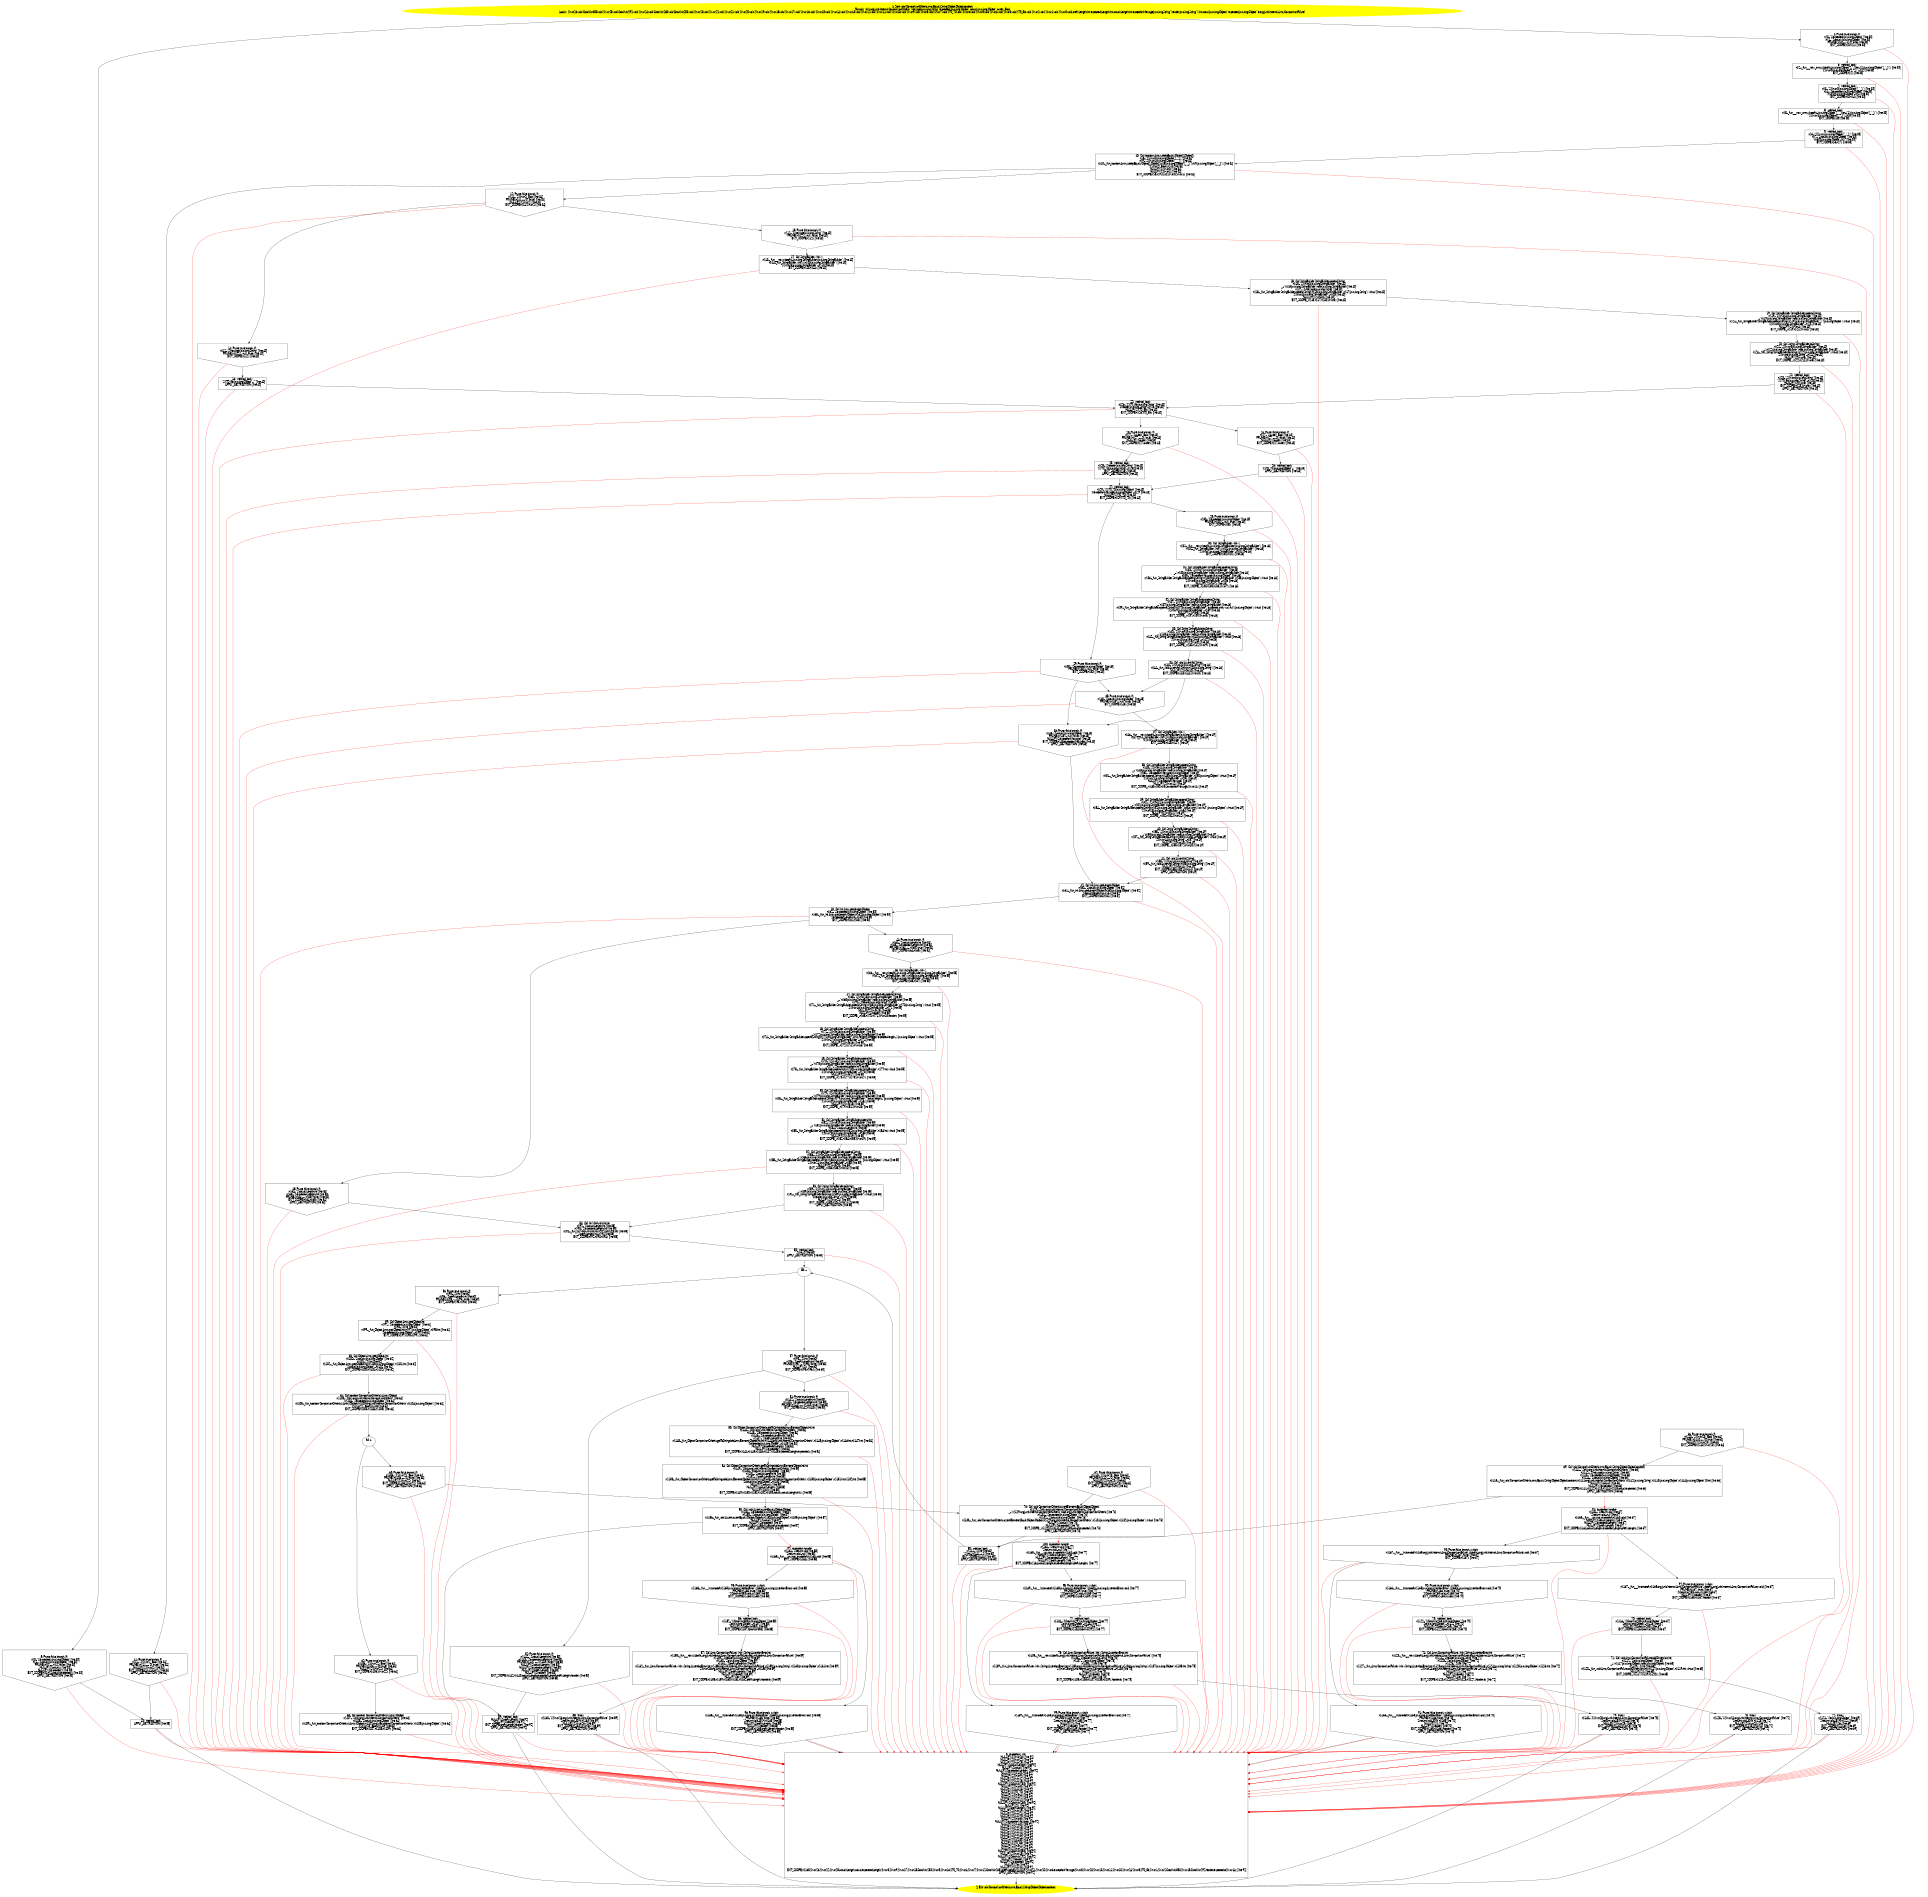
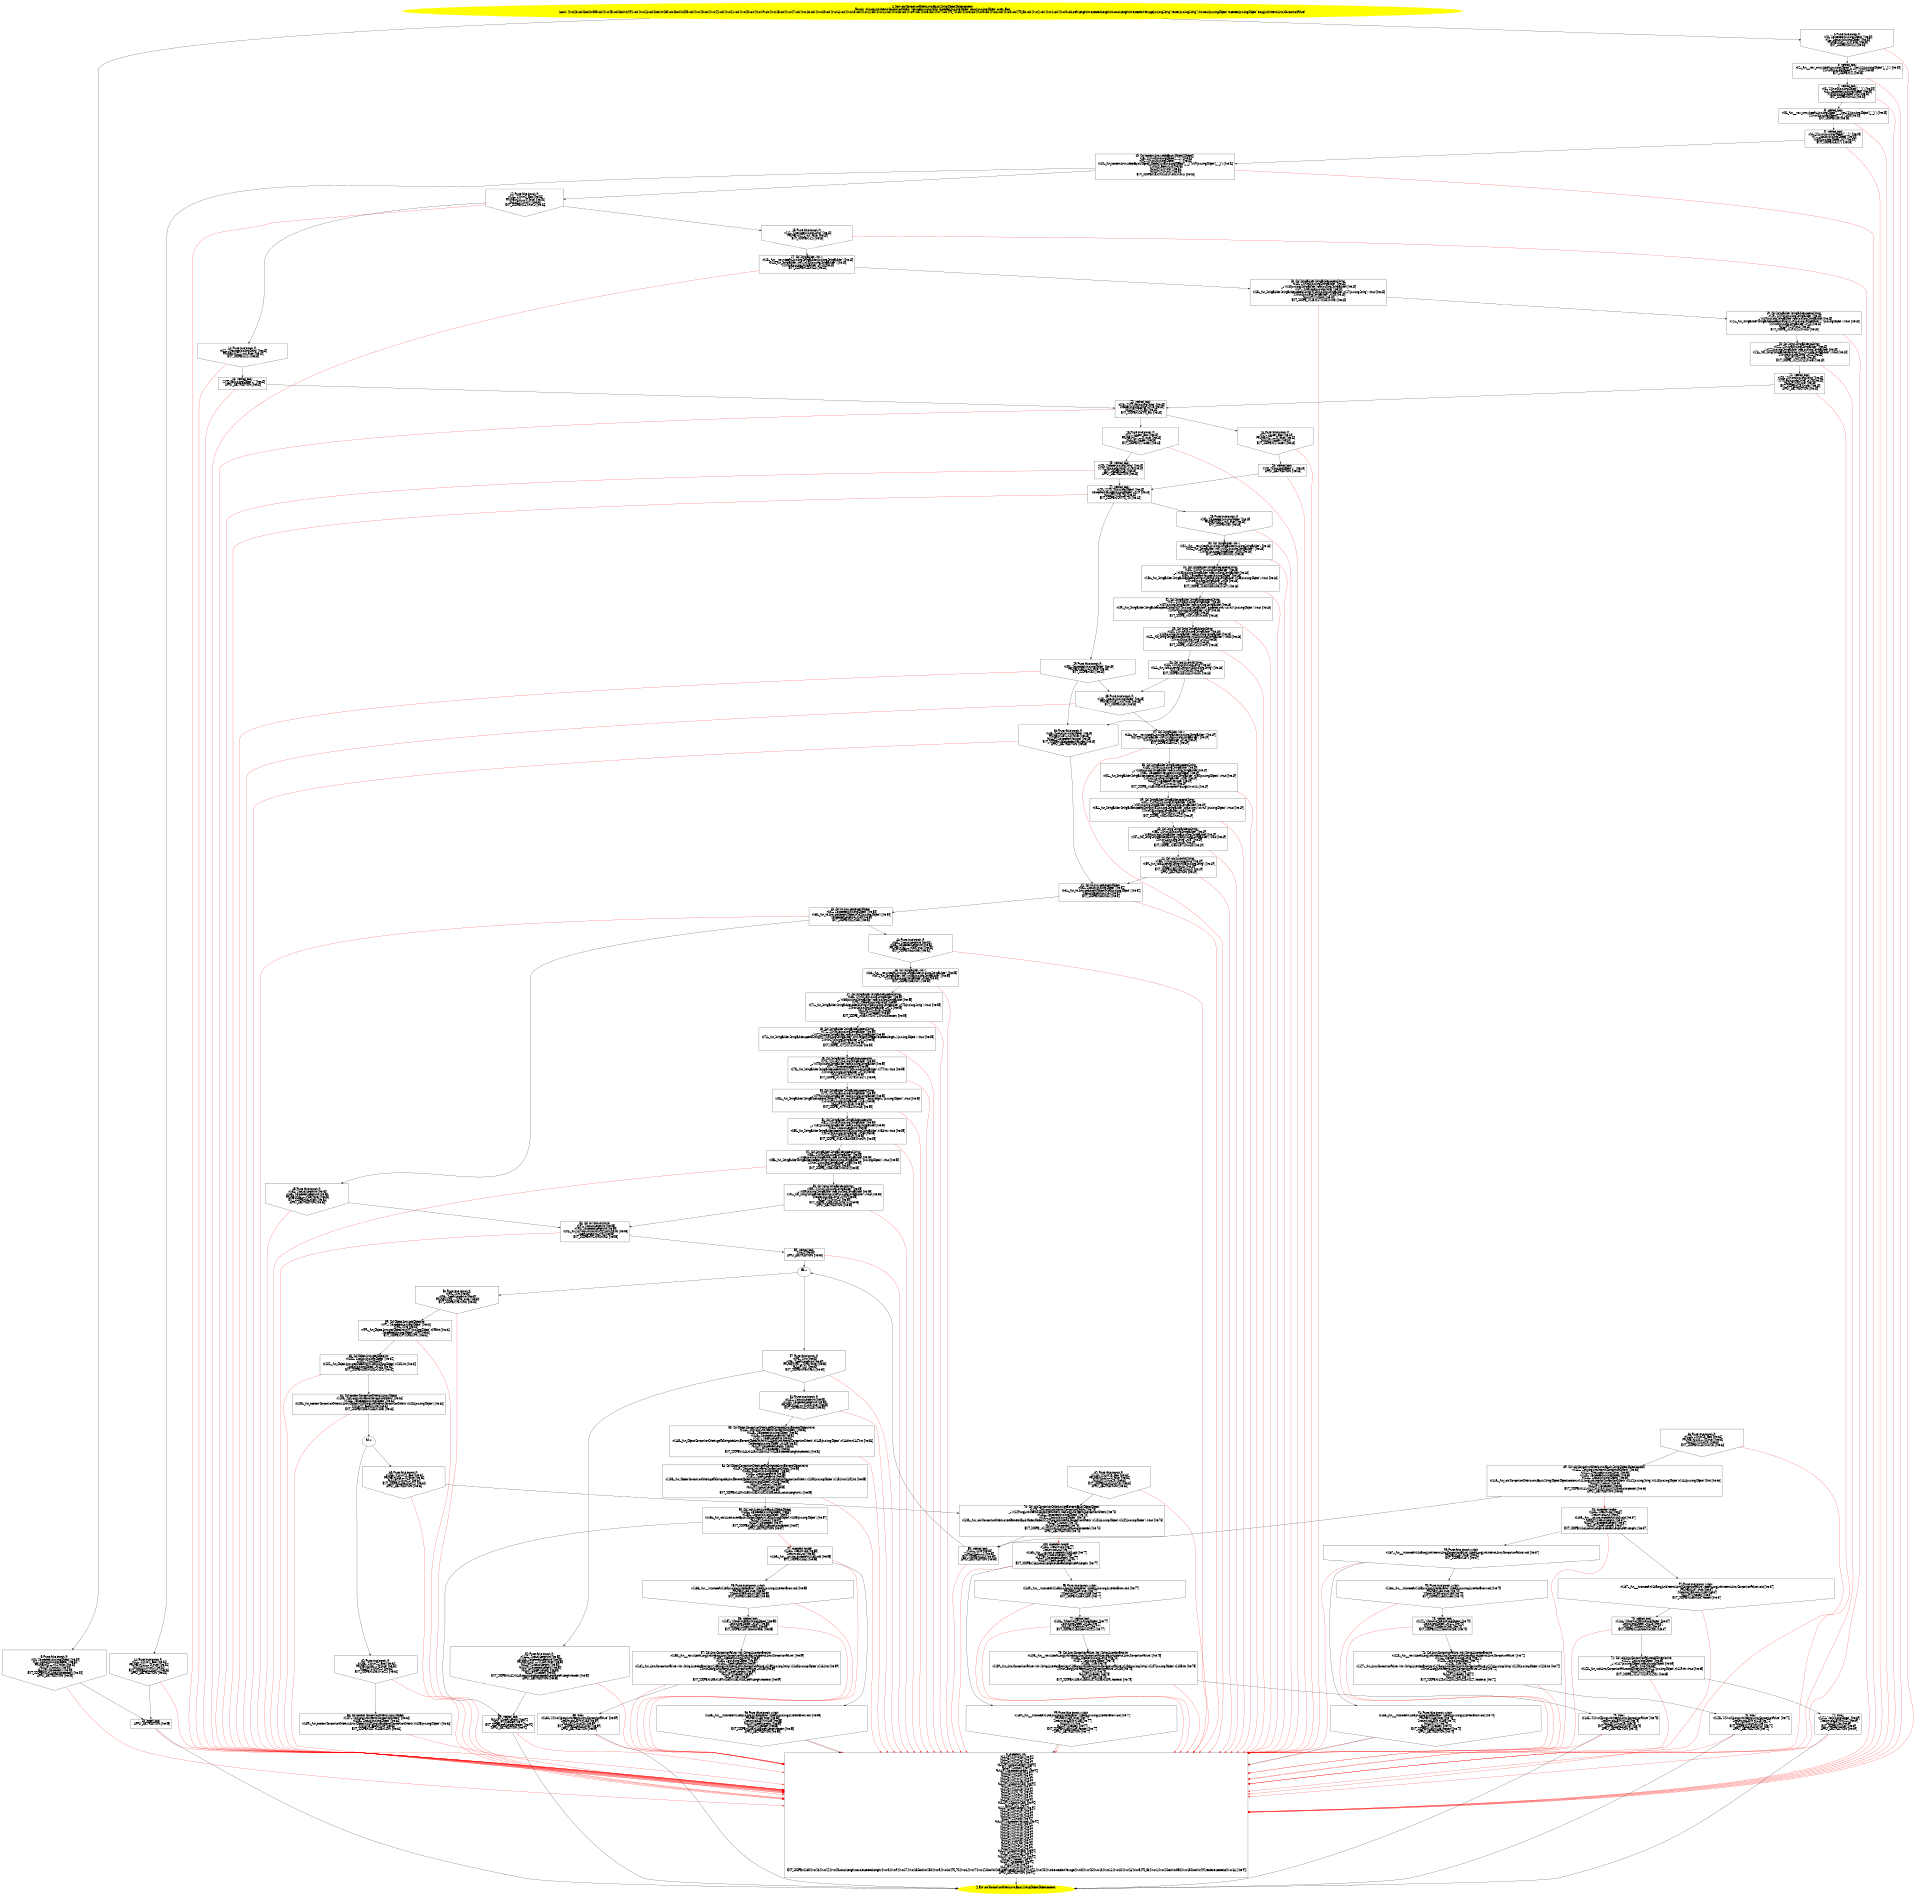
node "13:  method_body APPLY_ABSTRACTION; [line 38]": label "13:  method_body APPLY_ABSTRACTION; [line 38]" -> "13:  length_body APPLY_ABSTRACTION; [line 38]"
